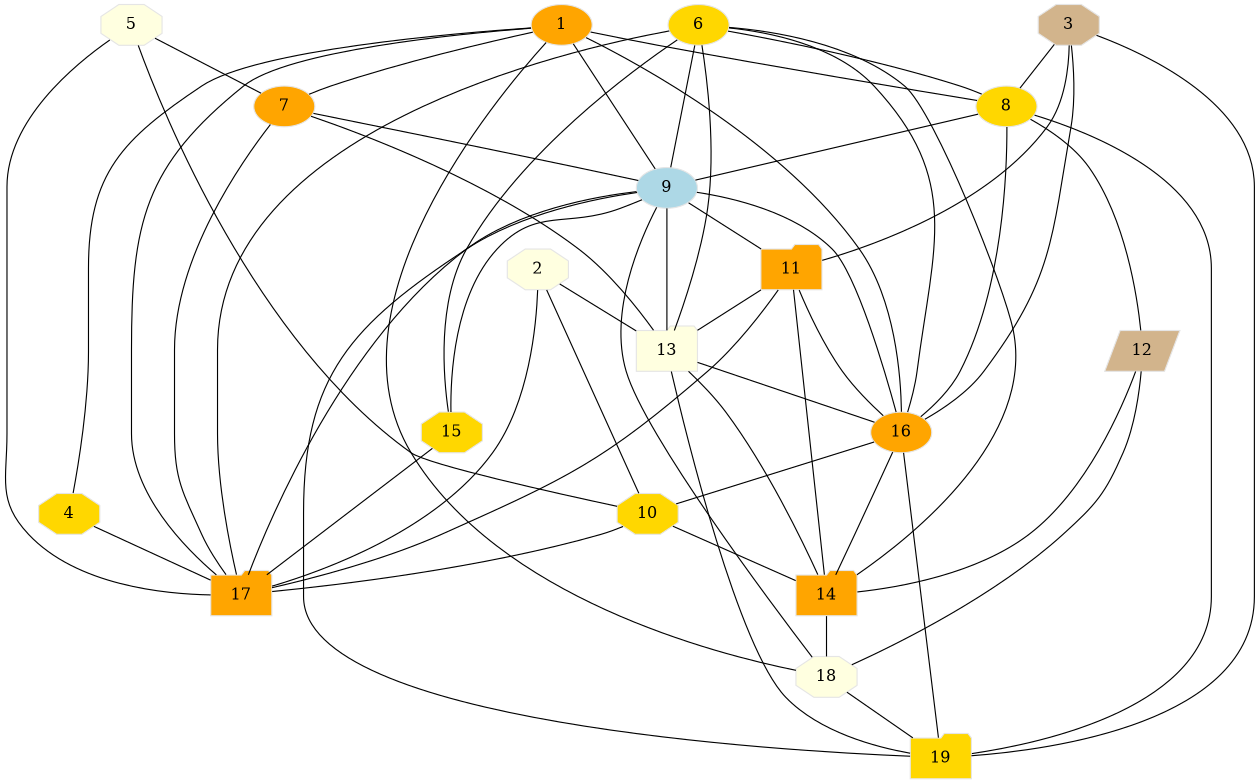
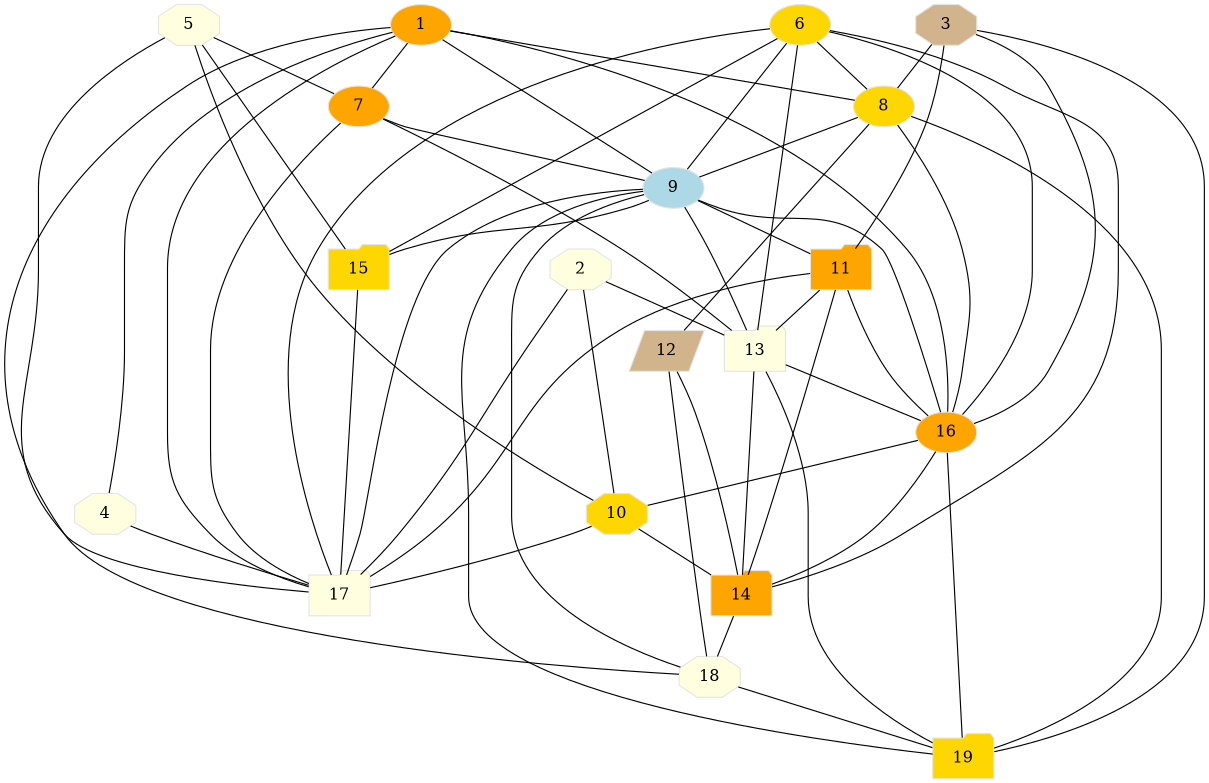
edge "5" -- "15": added
node "15": shape octagon -> folder
node "4": fillcolor gold -> lightyellow
node "17": fillcolor orange -> lightyellow
